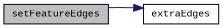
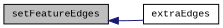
edge "setFeatureEdges" -> "extraEdges": reversed
